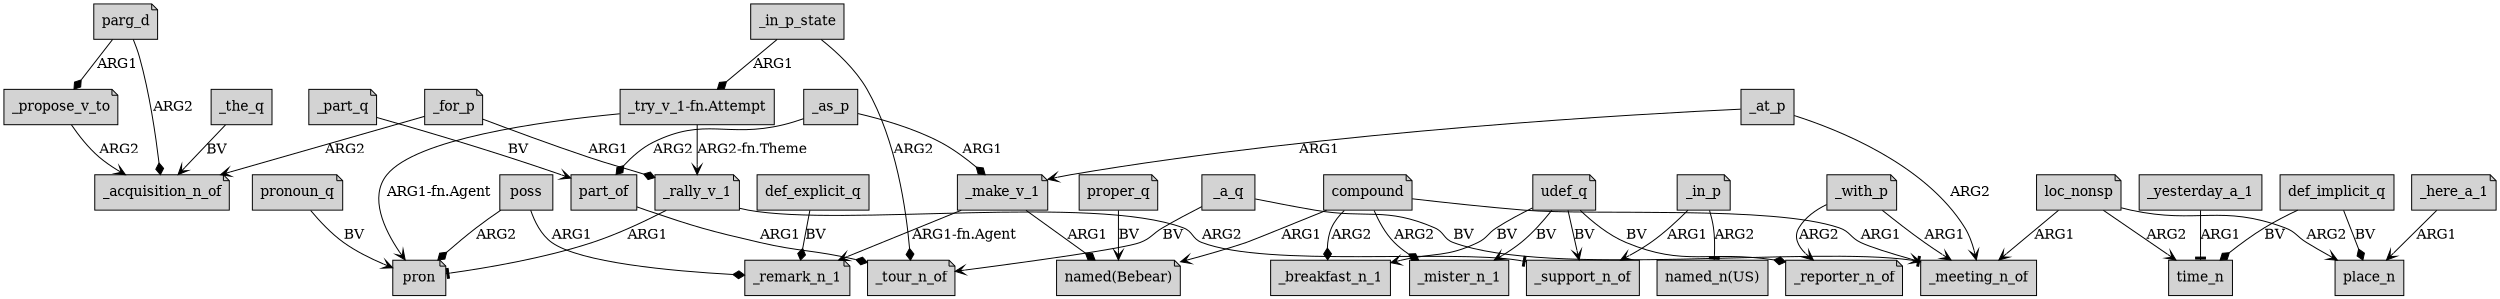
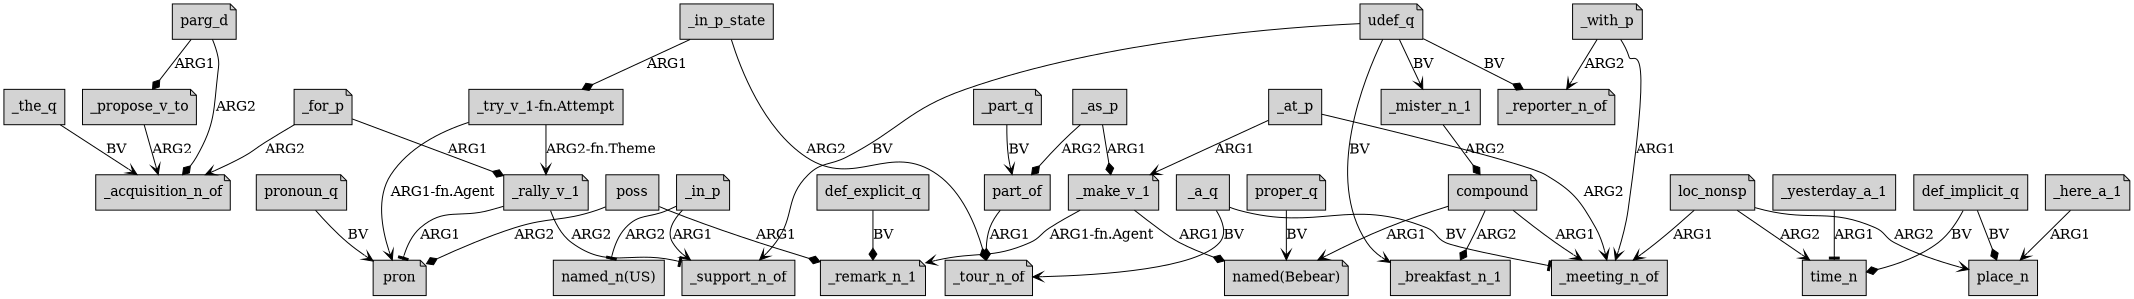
edge "compound" -> "_mister_n_1": reversed
